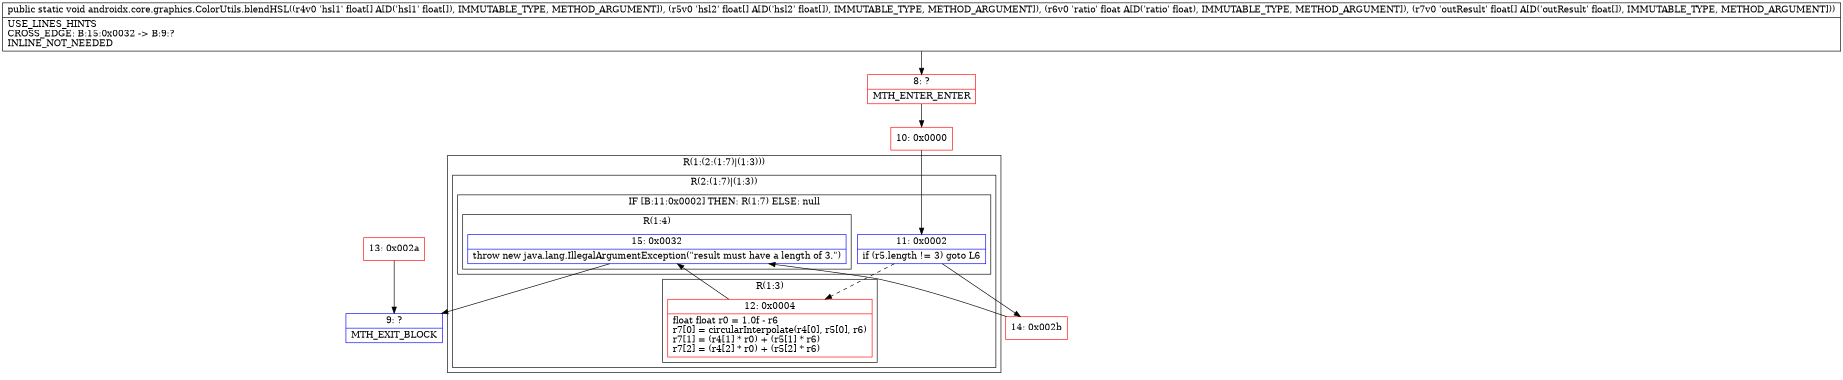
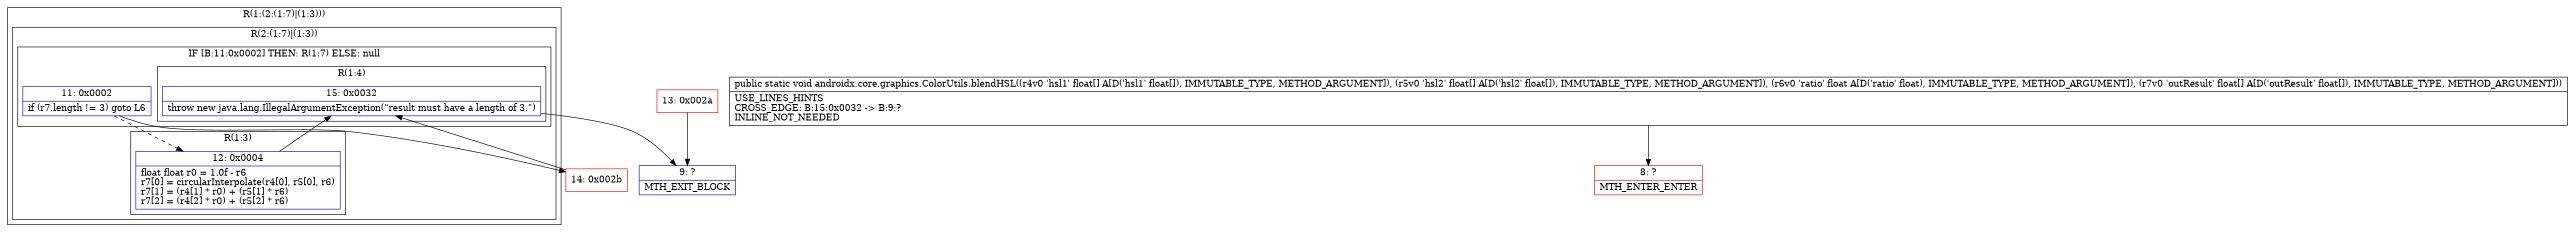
node "10: 0x0000": removed
node "11: 0x0002": text "if (r5.length != 3) goto L6" -> "if (r7.length != 3) goto L6"
node "12: 0x0004": color red -> blue
